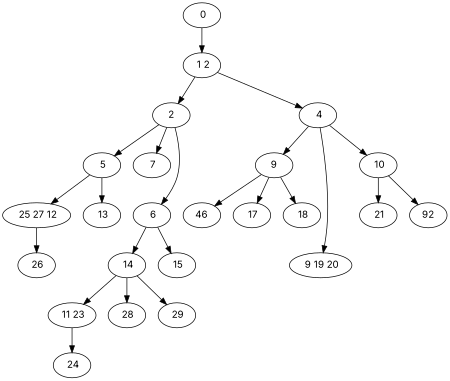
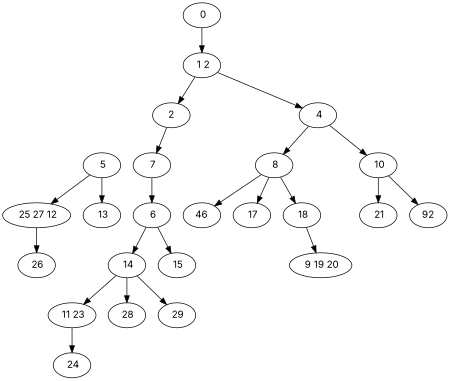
edge "2" -> "5": removed
edge "2" -> "6": now "7" -> "6"
node "9": label "9" -> "8"
edge "4" -> "9 19 20": now "18" -> "9 19 20"
